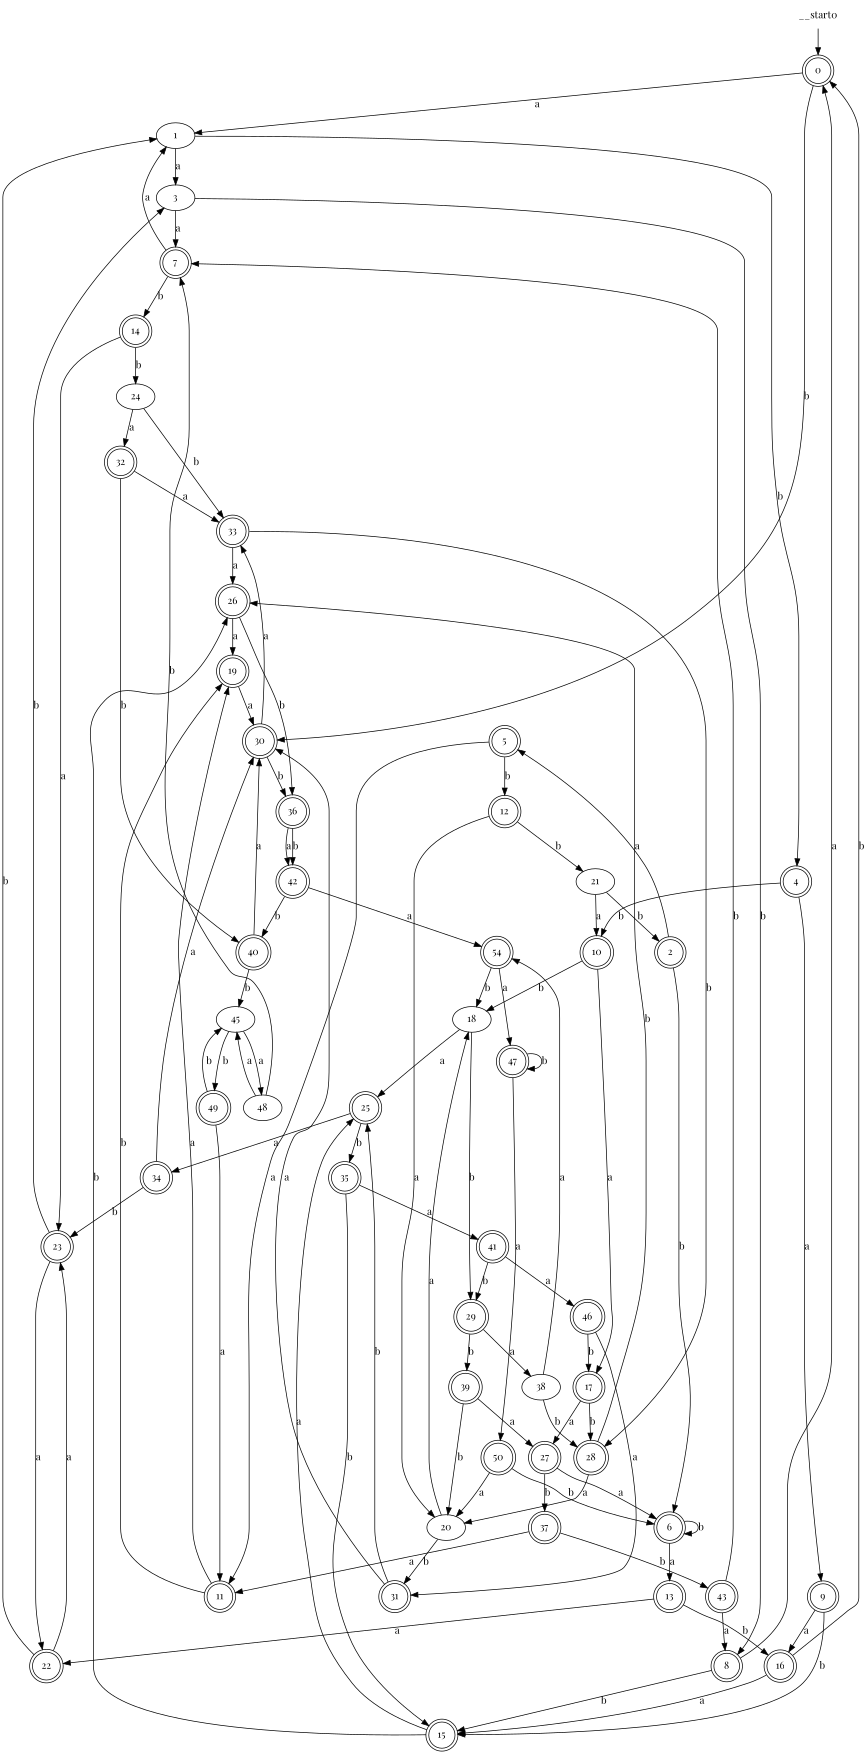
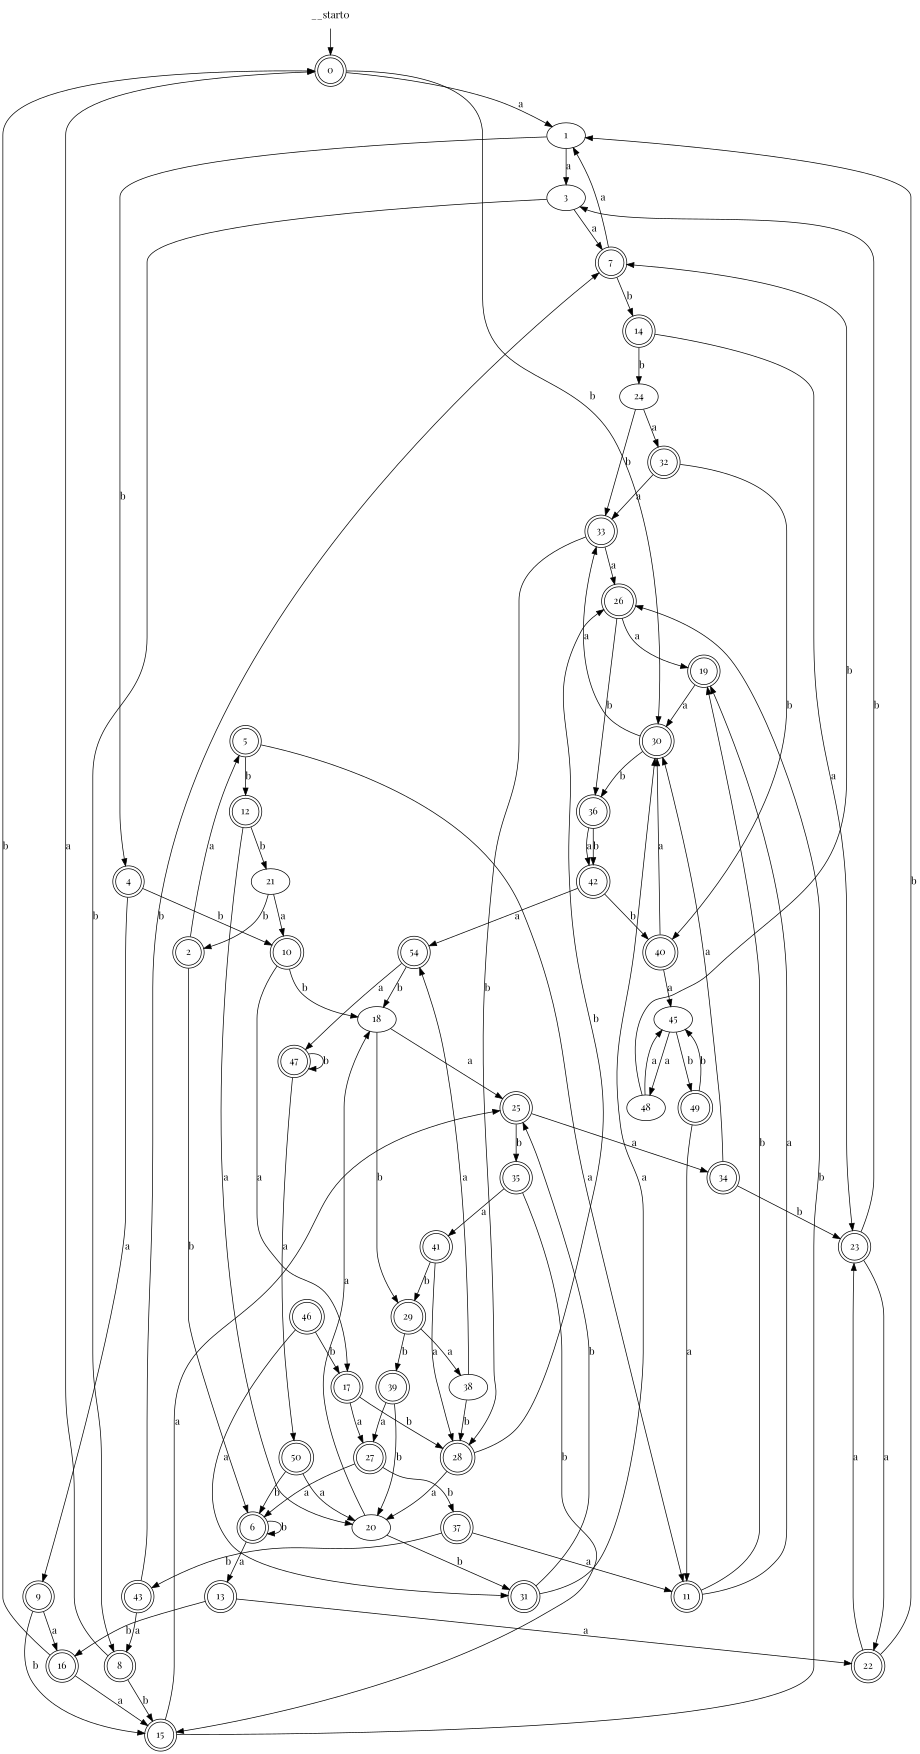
edge "40" -> "45": label "b" -> "a"
edge "41" -> "46": now "41" -> "28"
